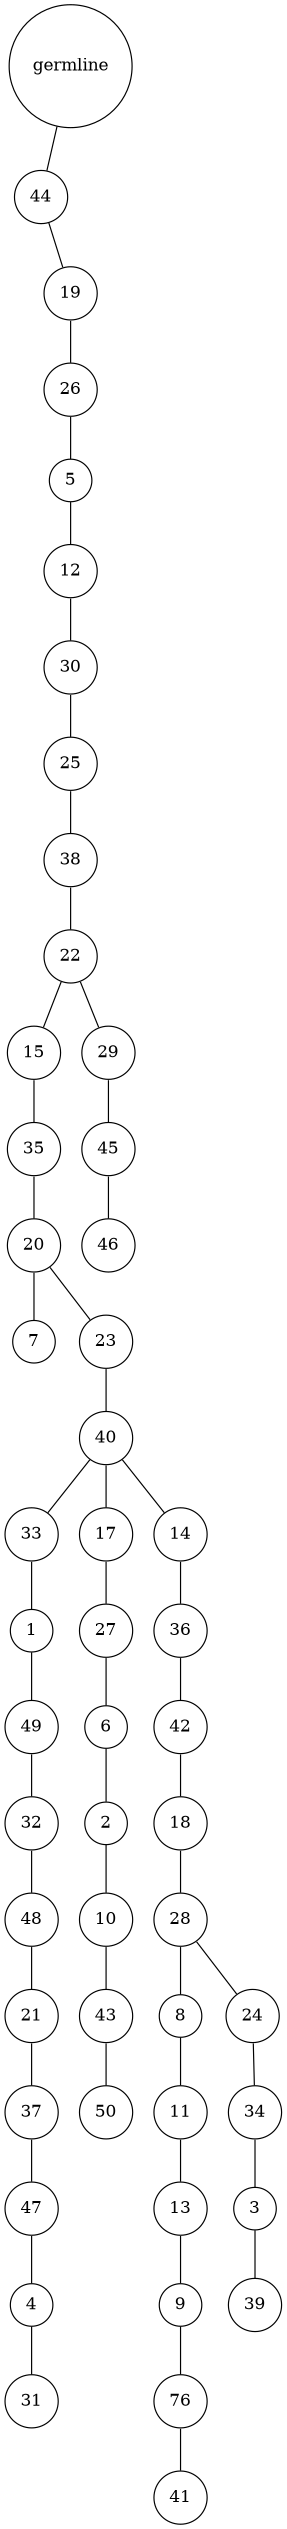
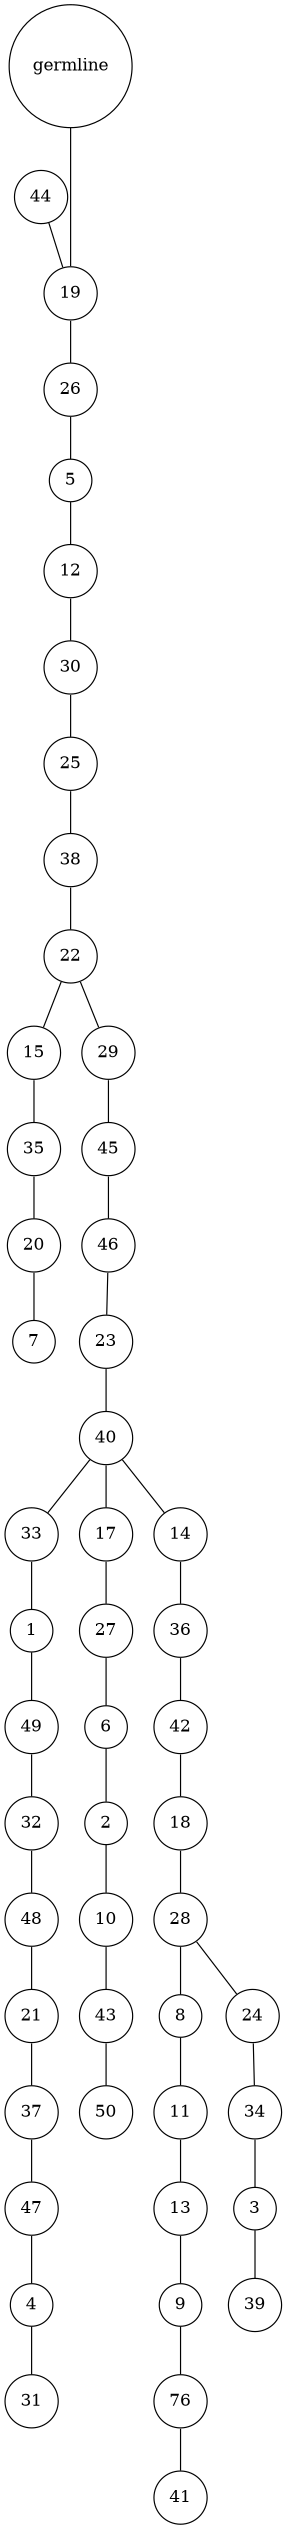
edge "germline" -- "44": now "germline" -- "19"
edge "20" -- "23": now "46" -- "23"
